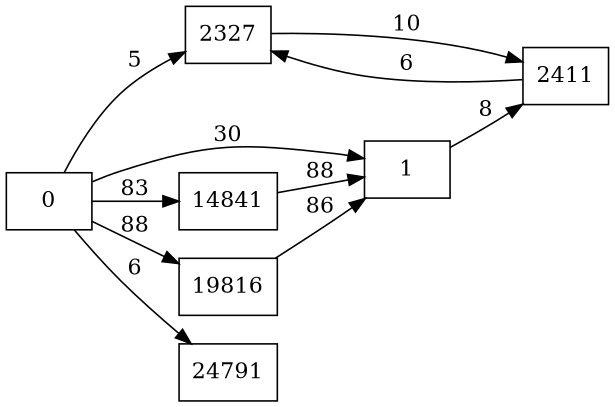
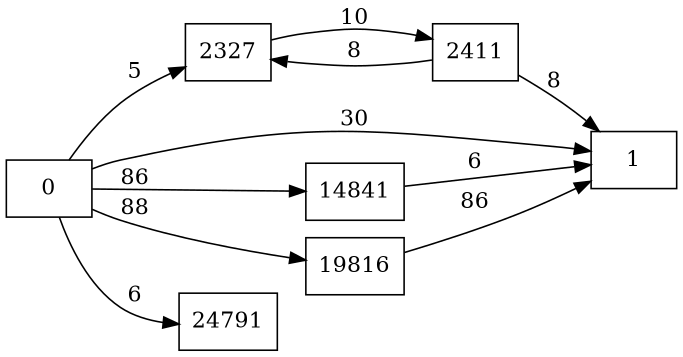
edge "2411" -> "2327": label "6" -> "8"
edge "1" -> "2411": reversed
edge "14841" -> "1": label "88" -> "6"
edge "0" -> "14841": label "83" -> "86"
